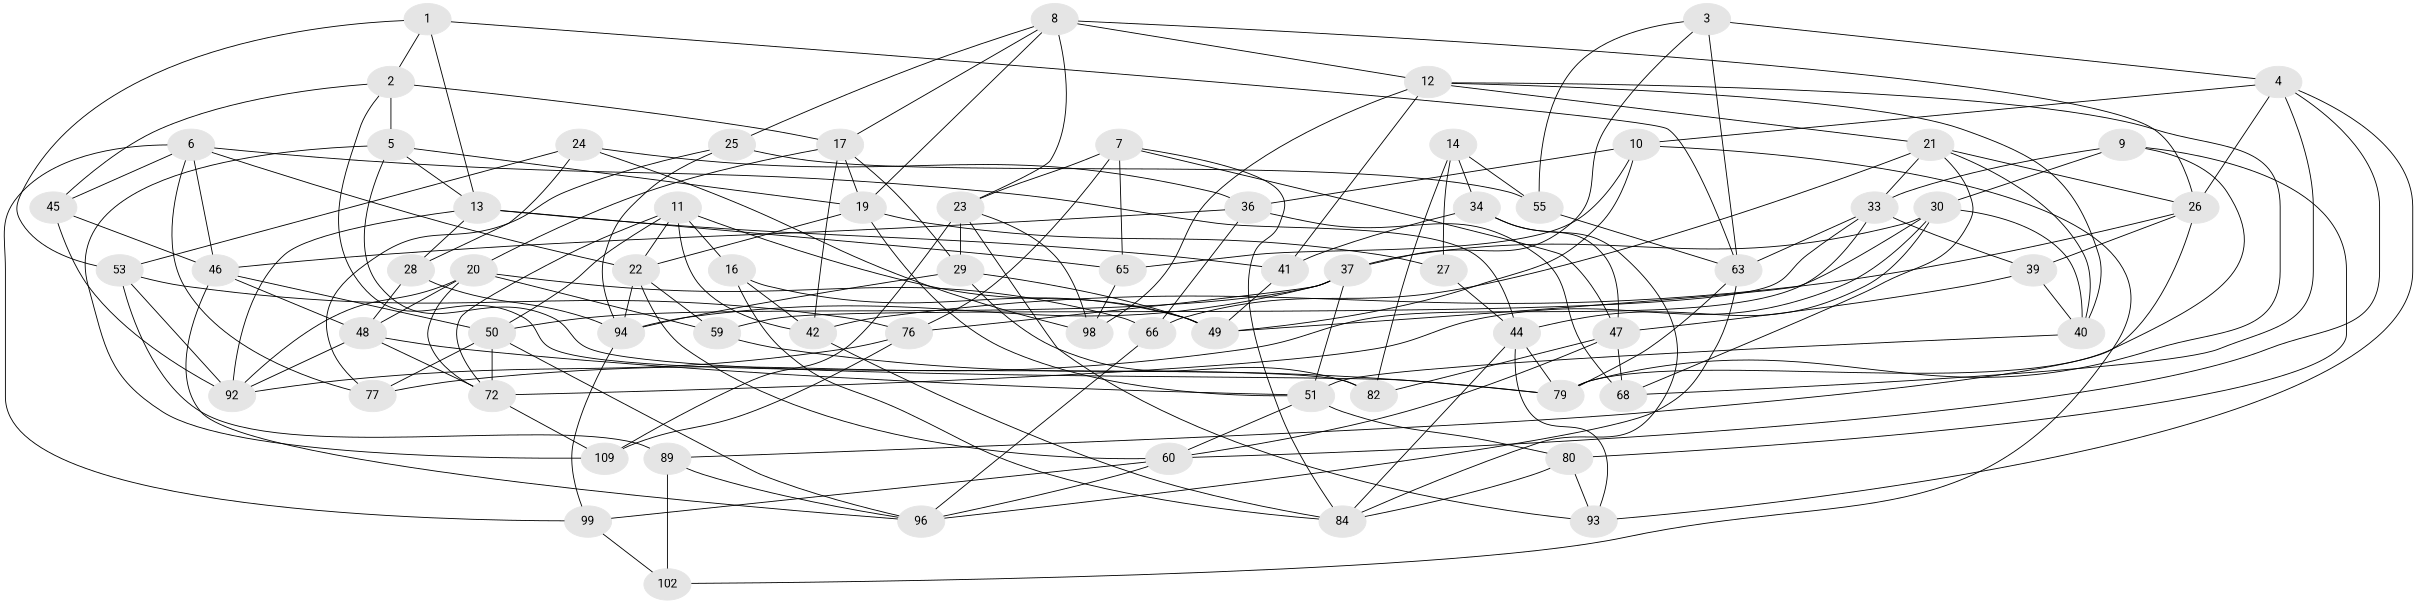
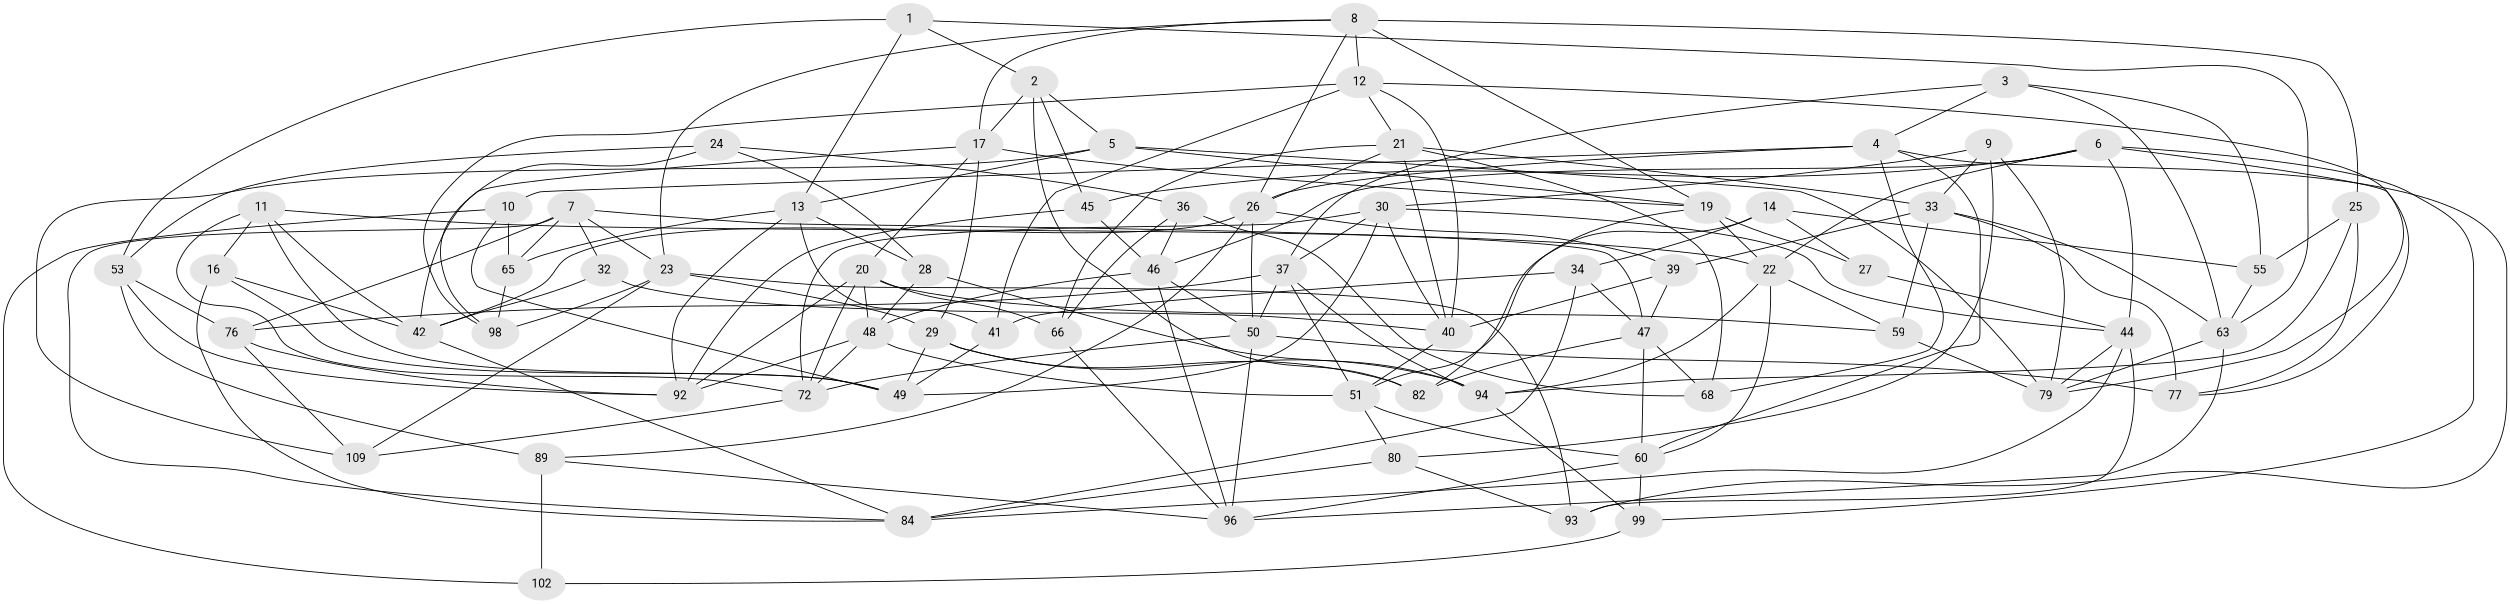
edge "10" -- "36": removed
node "32": added
edge "11" -- "50": now "26" -- "50"
